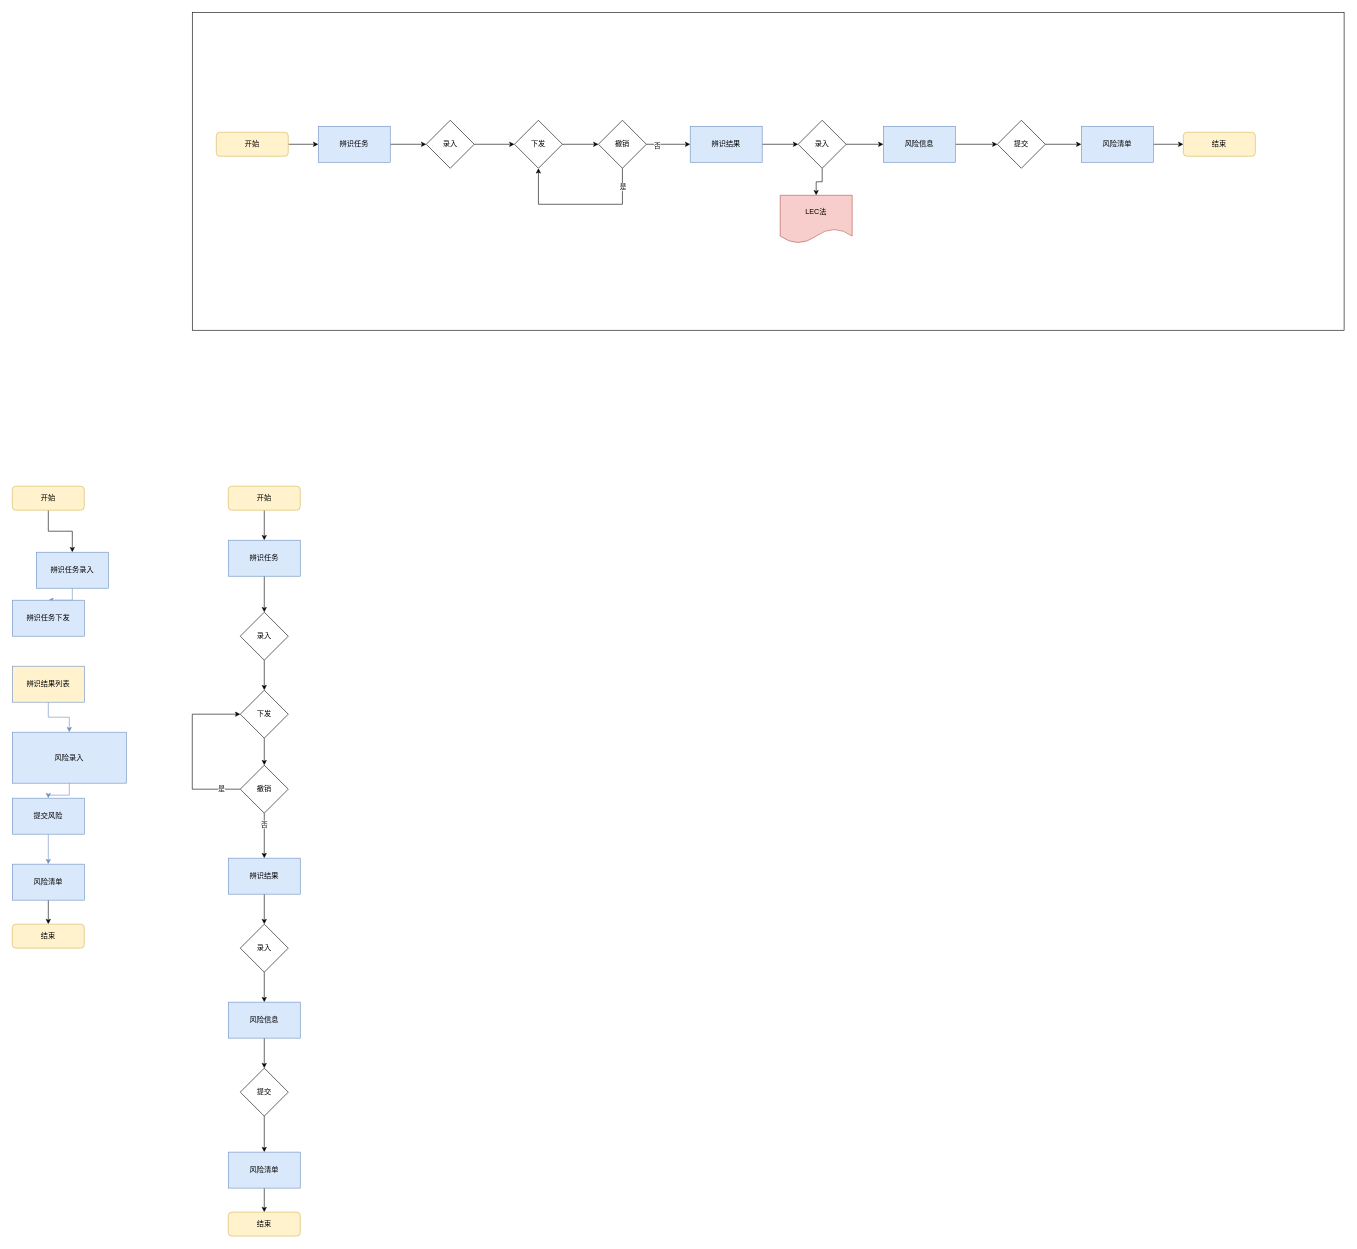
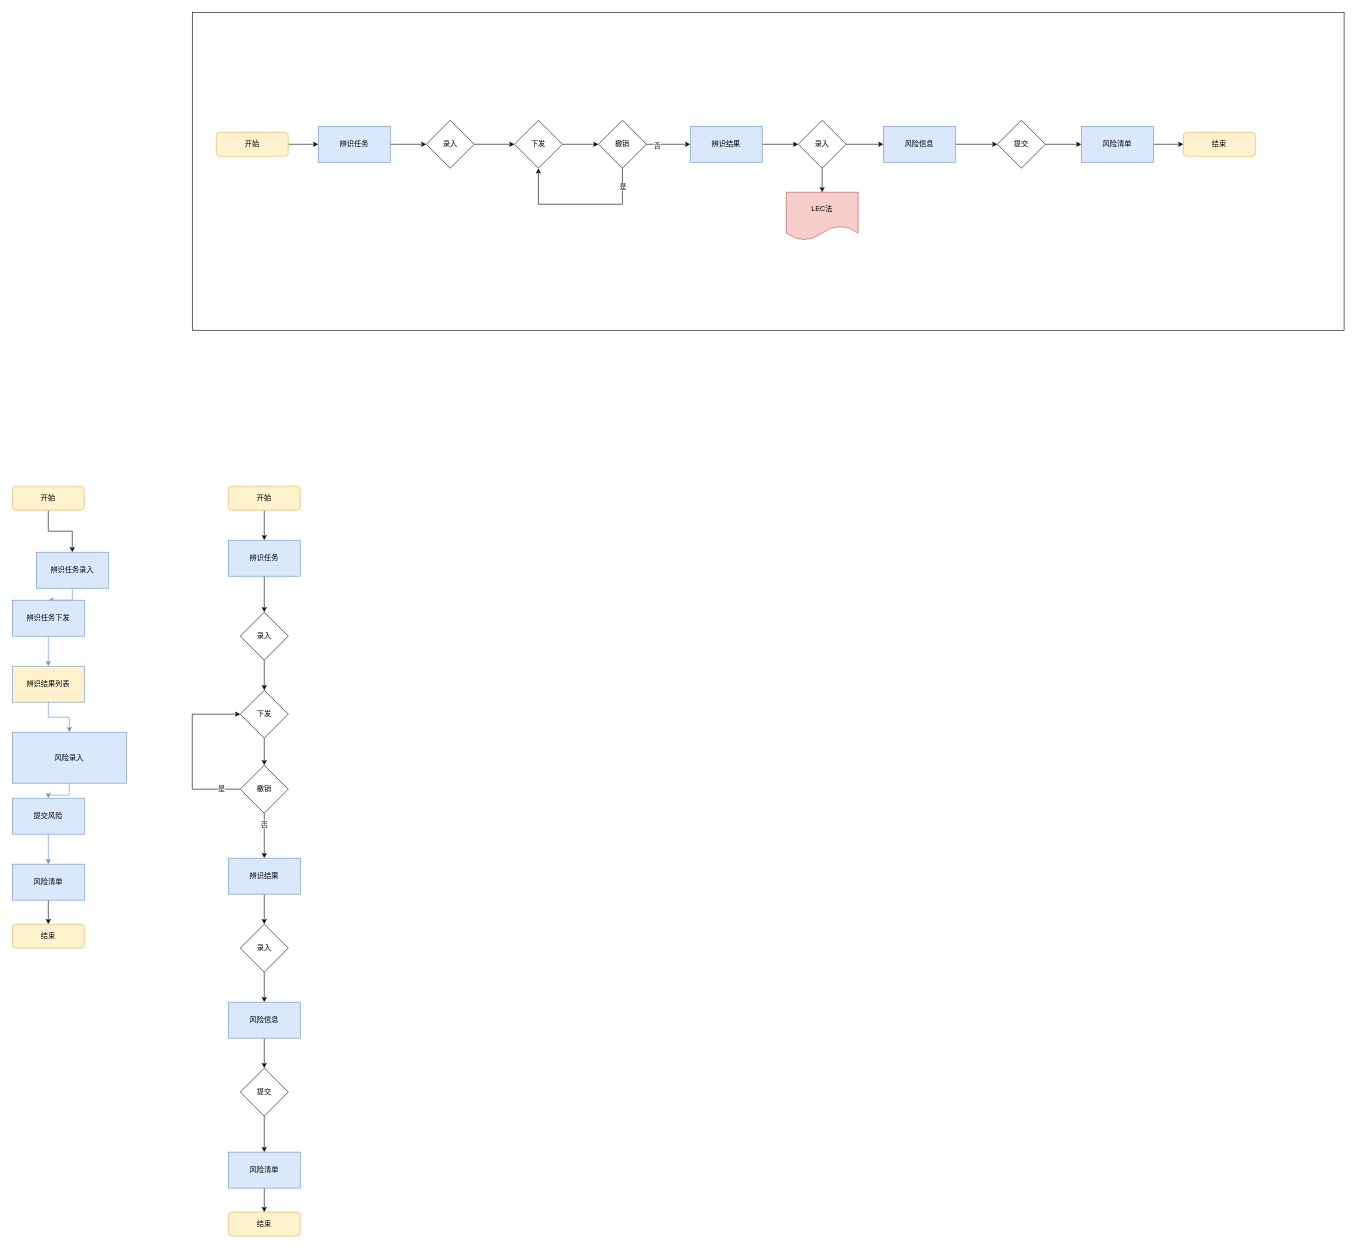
node "LEC法": moved (816, 219) -> (822, 216)
edge "辨识任务下发" -> "辨识结果列表": added
